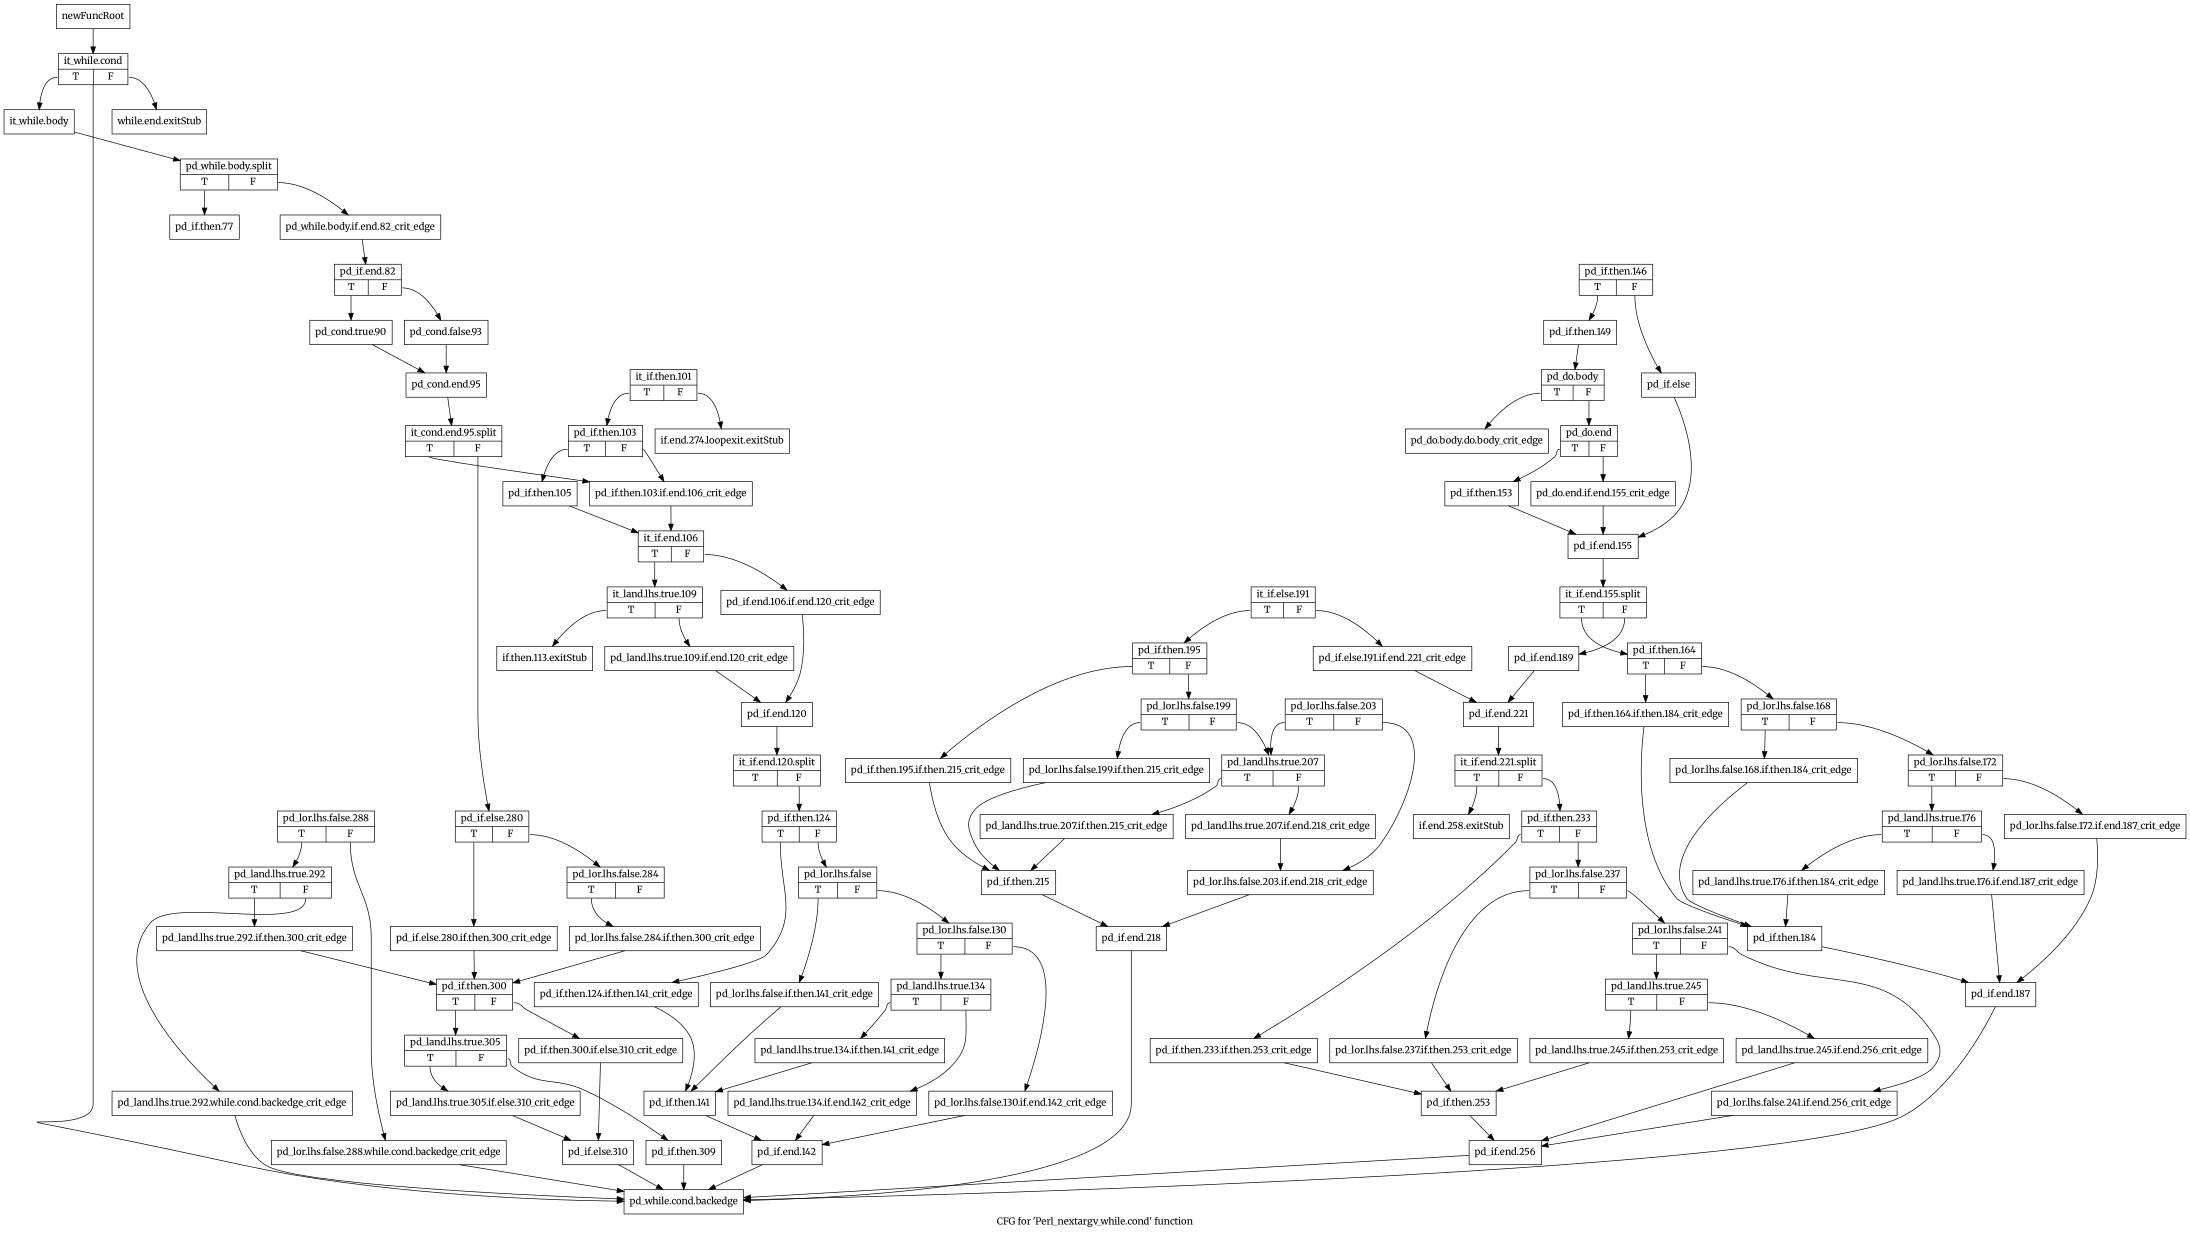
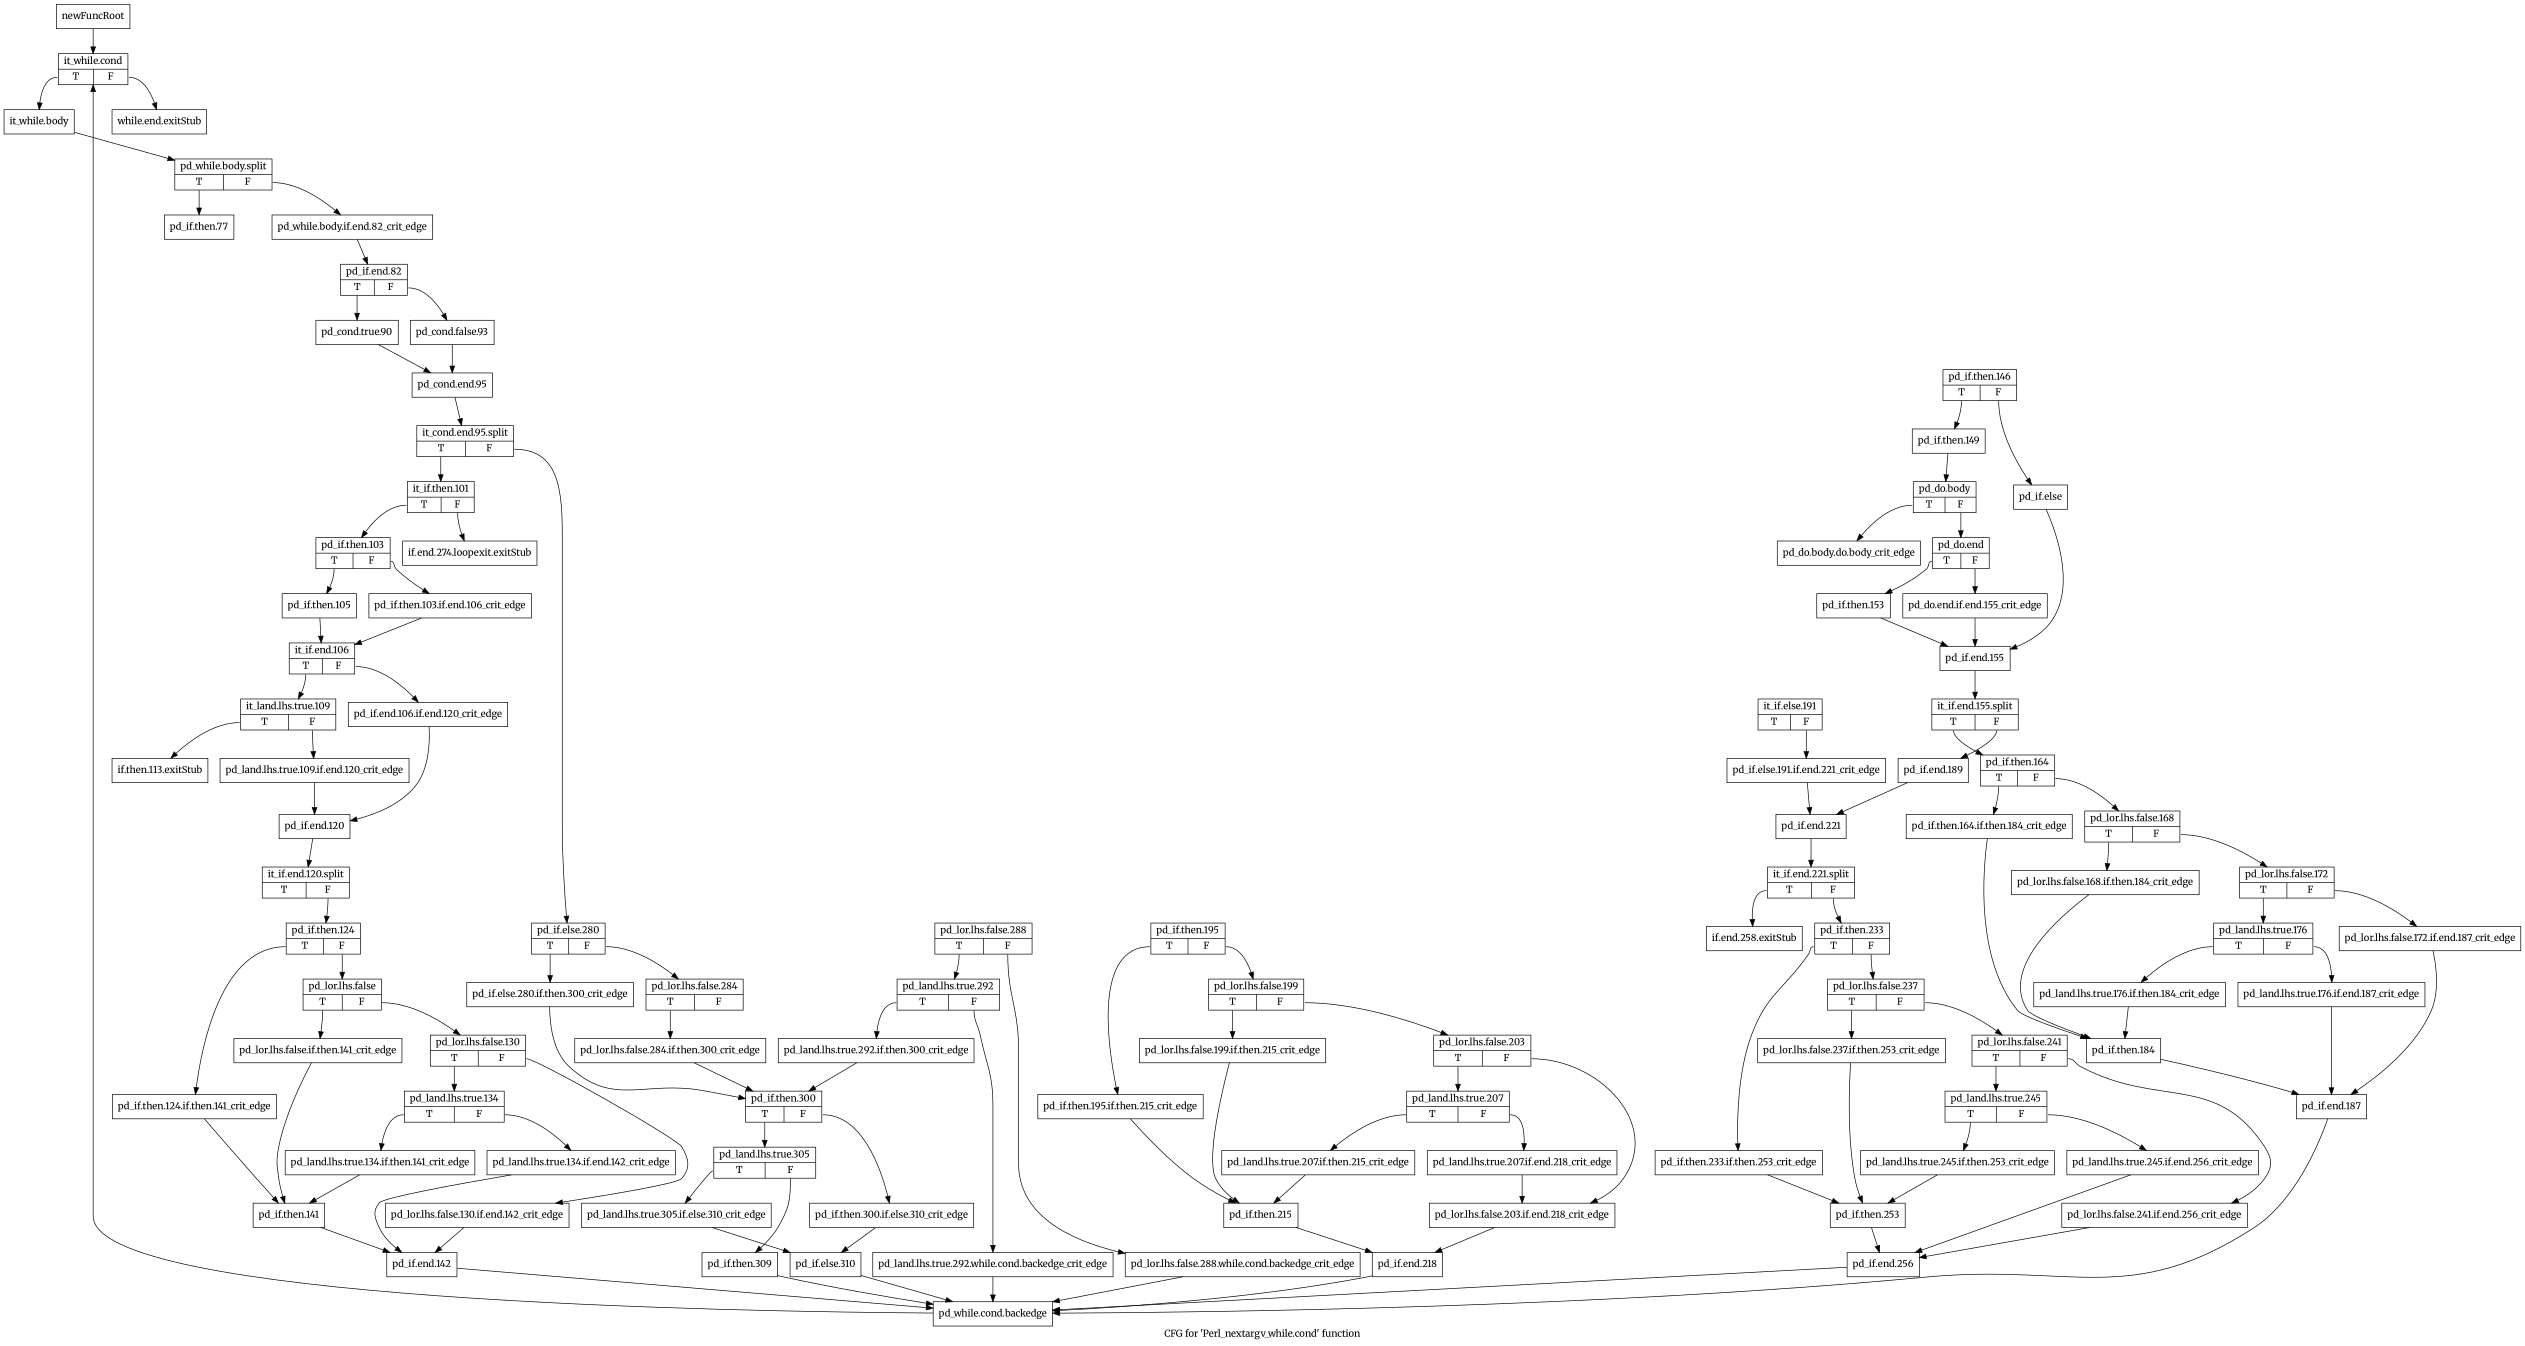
edge "it_cond.end.95.split" -> "pd_if.then.103.if.end.106_crit_edge": now "it_cond.end.95.split" -> "it_if.then.101"
edge "it_if.else.191" -> "pd_if.then.195": removed
edge "pd_lor.lhs.false.199" -> "pd_land.lhs.true.207": now "pd_lor.lhs.false.199" -> "pd_lor.lhs.false.203"
edge "it_while.cond" -> "pd_while.cond.backedge": reversed
